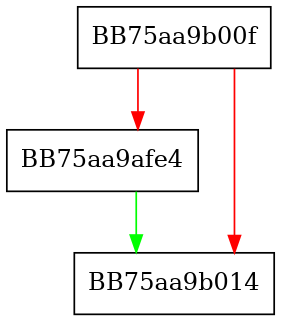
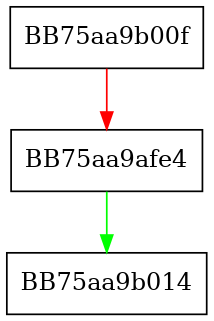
edge "BB75aa9b00f" -> "BB75aa9b014": removed
